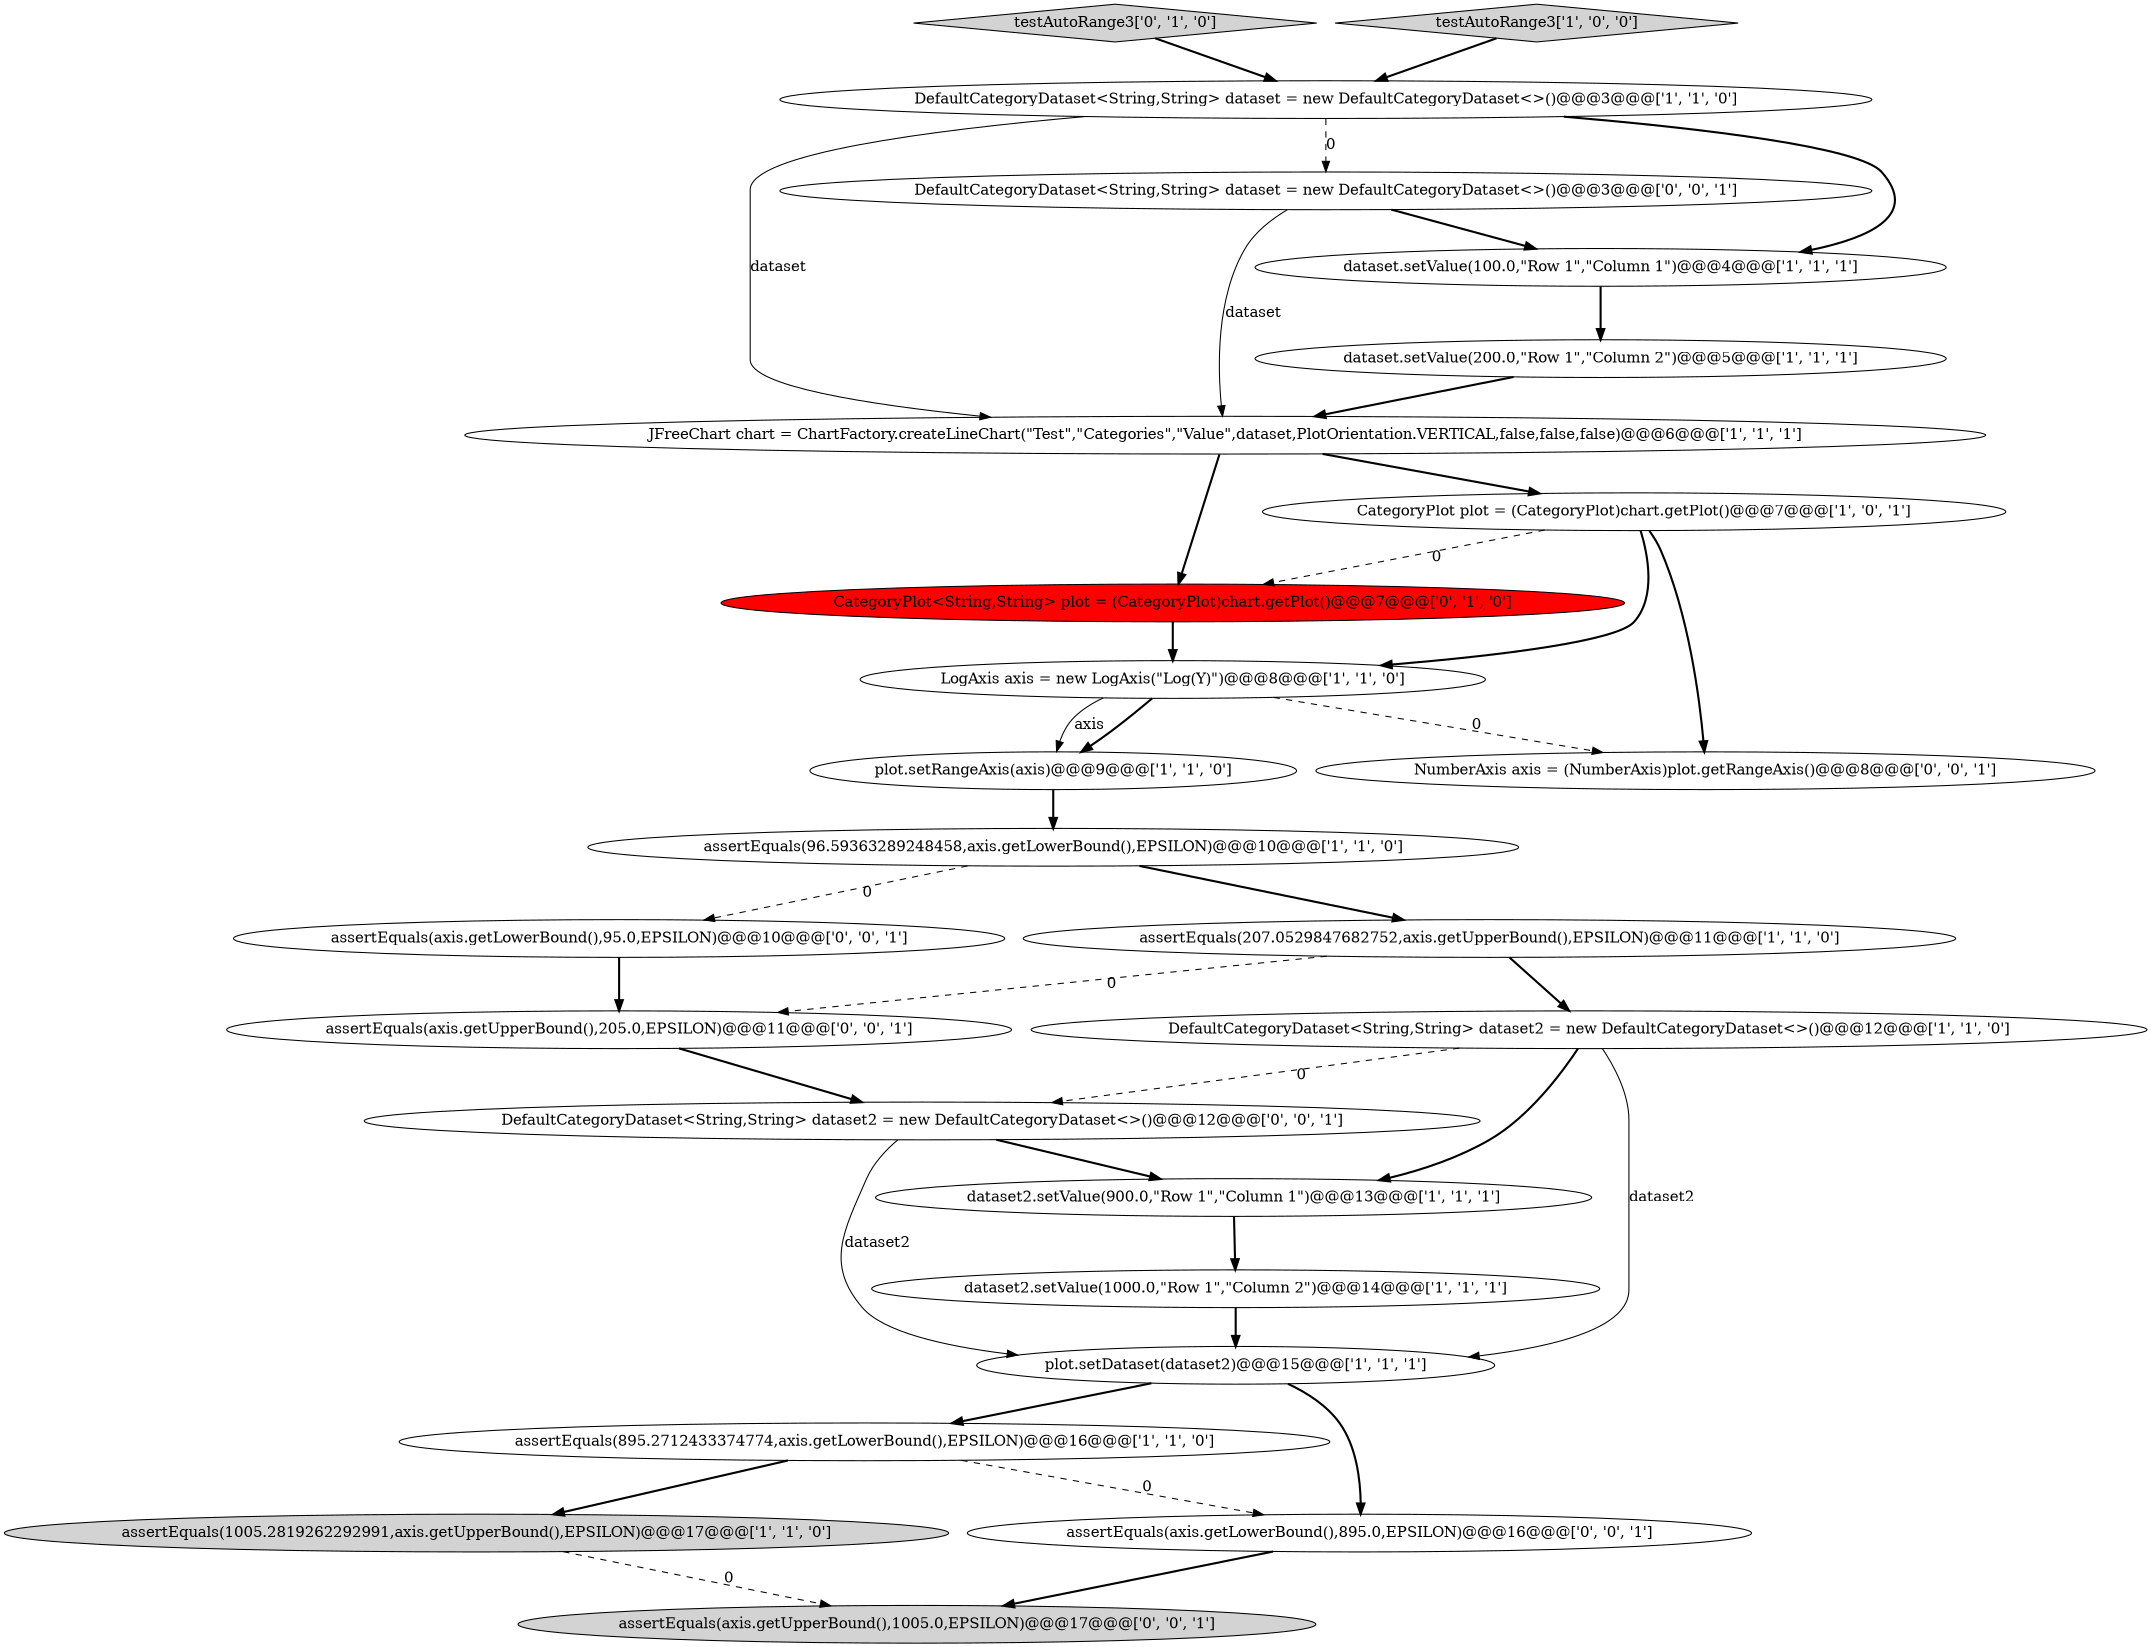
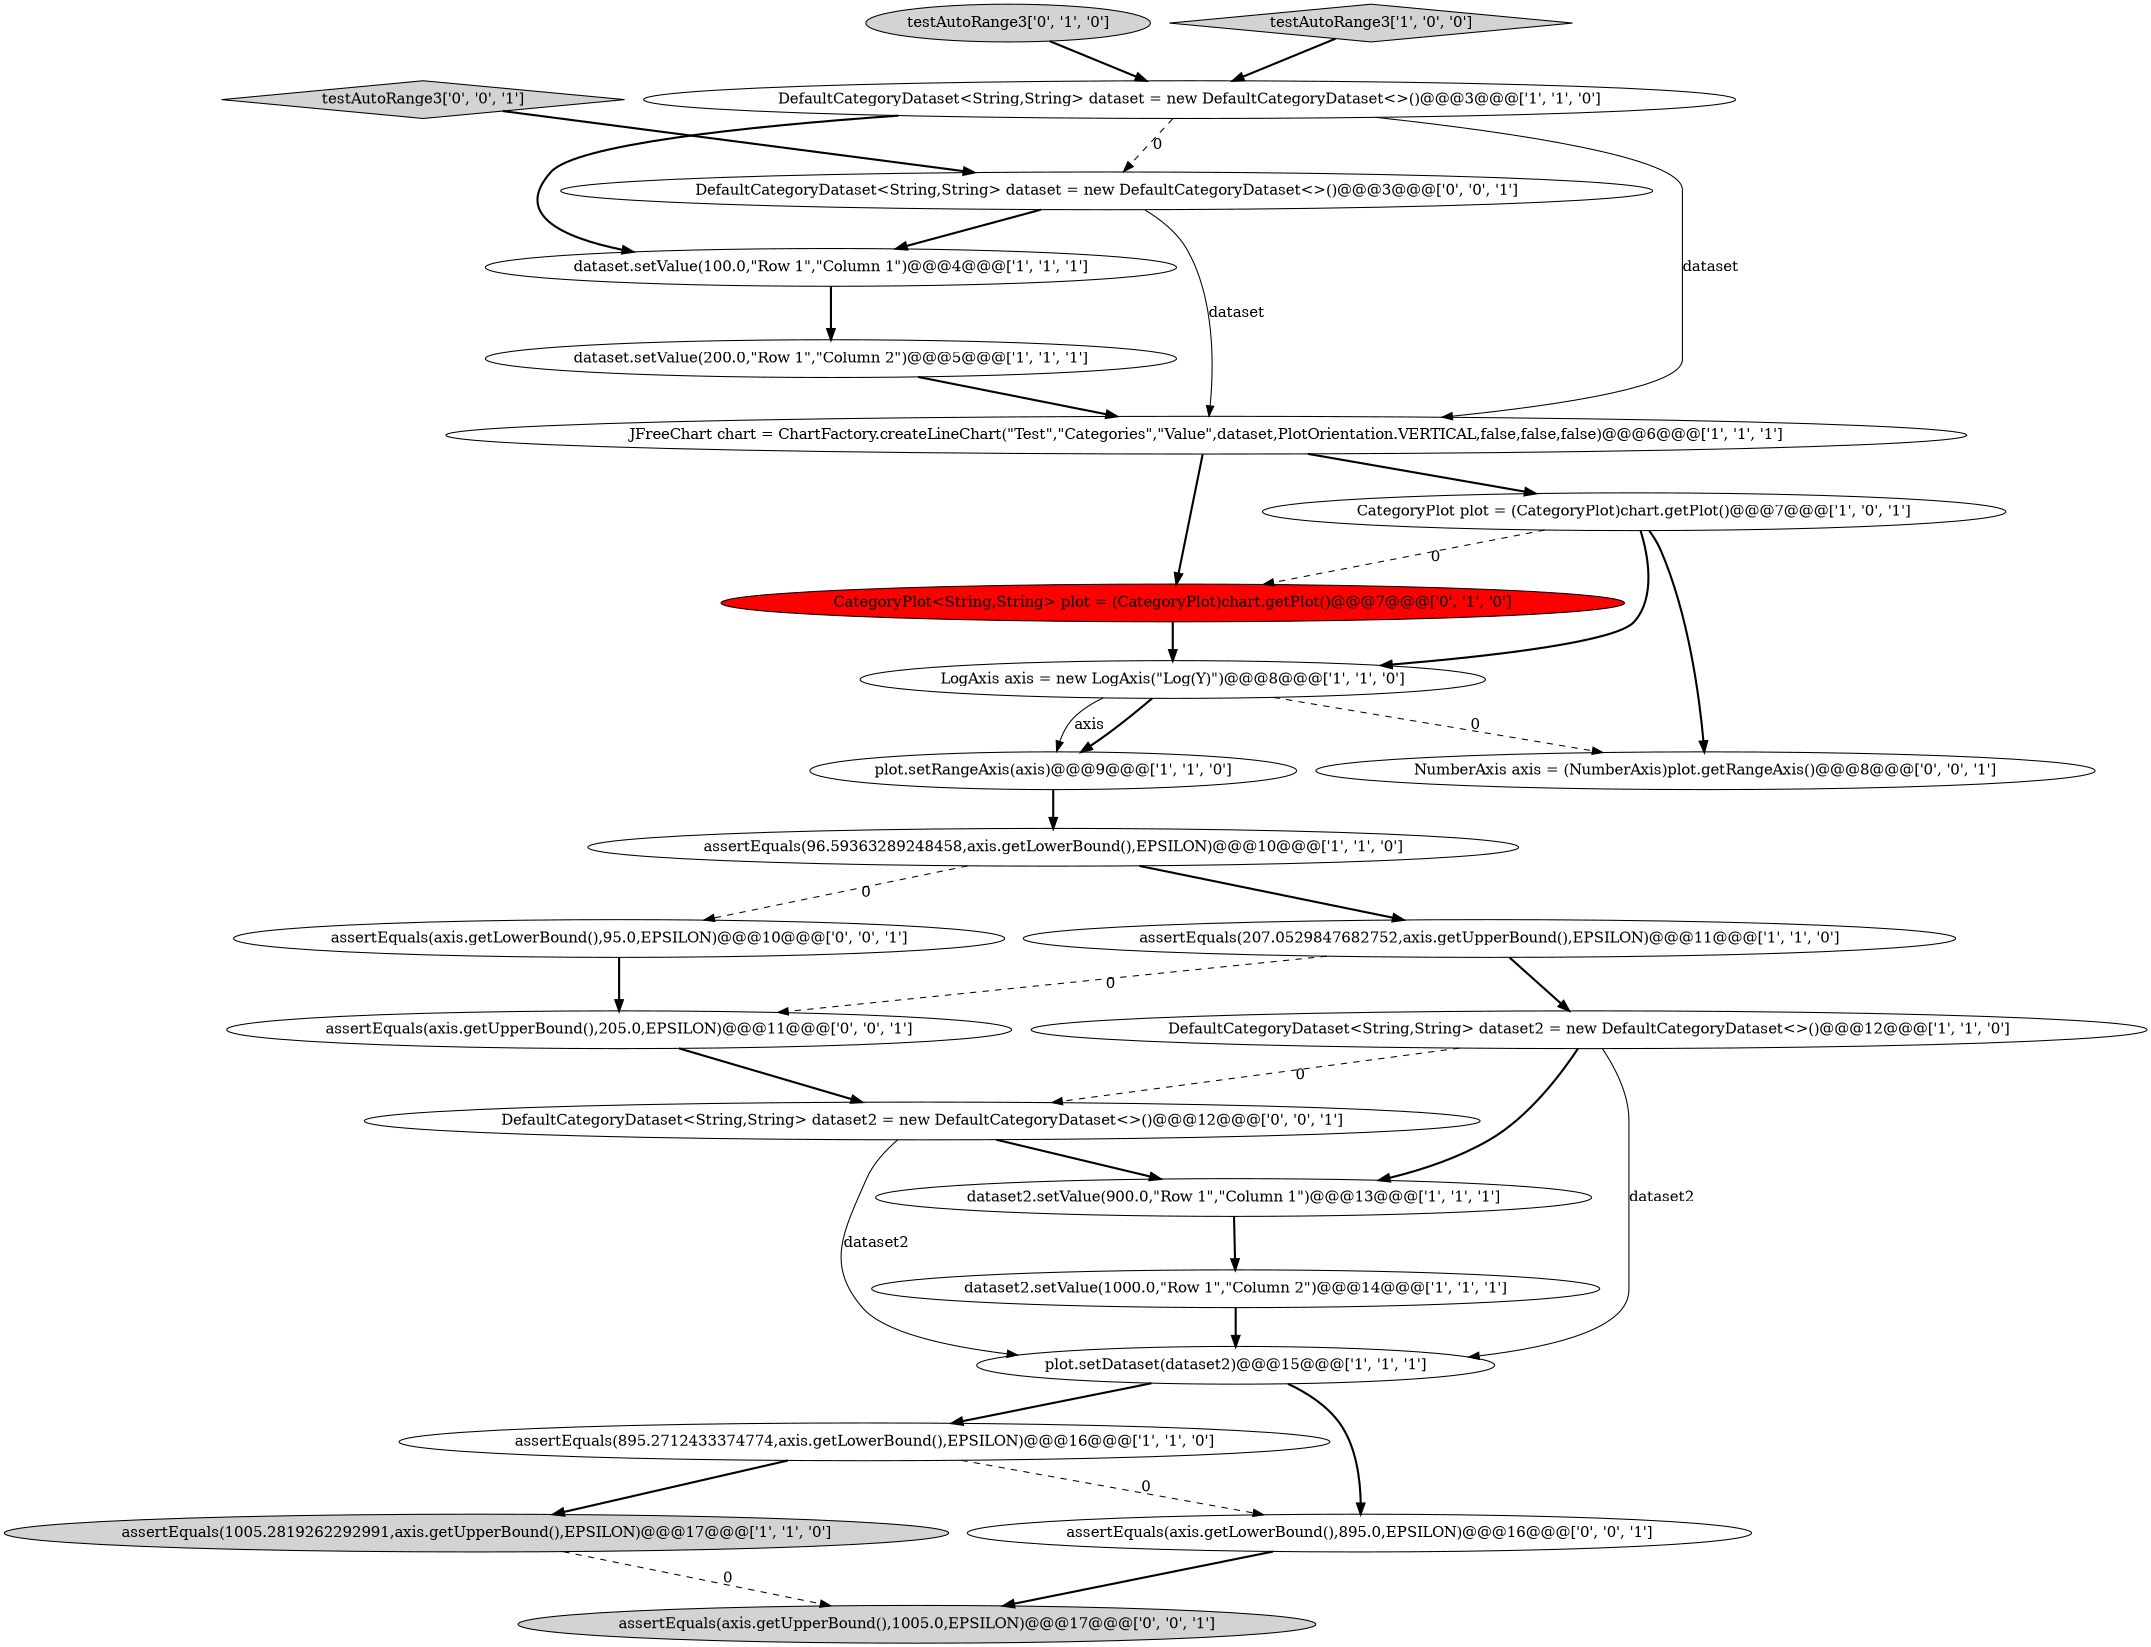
node "testAutoRange3['0', '1', '0']": shape diamond -> ellipse
node "testAutoRange3['0', '0', '1']": added
